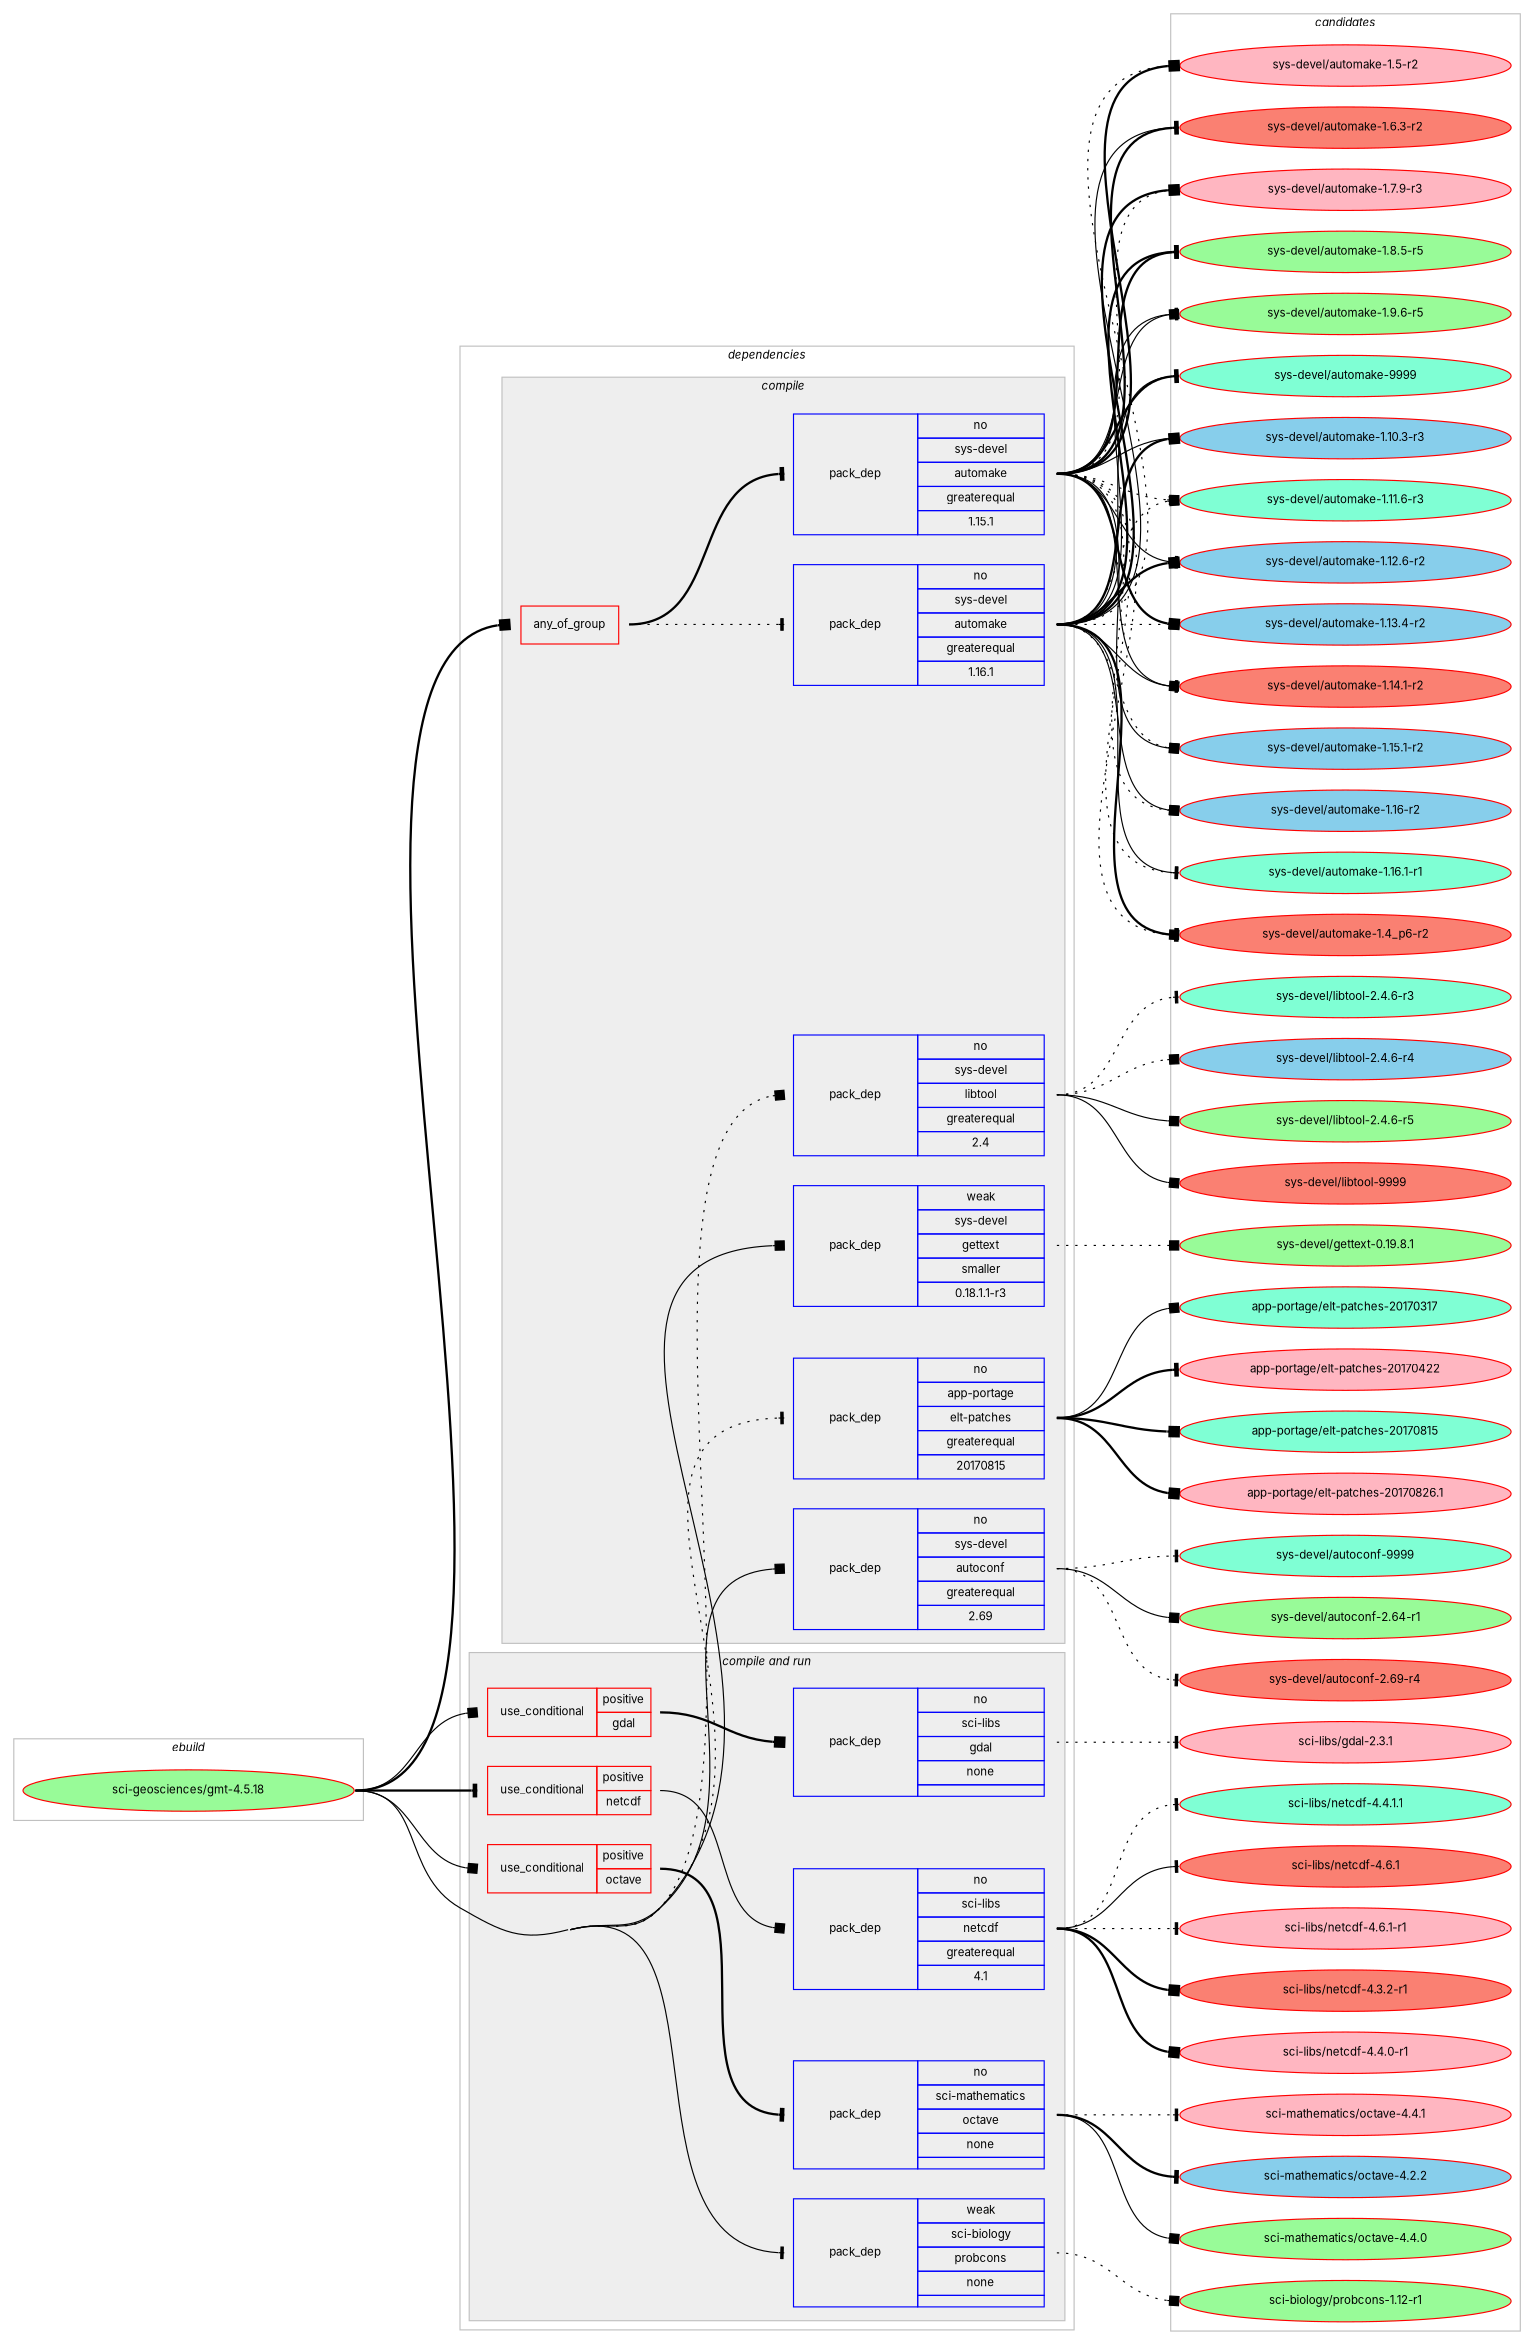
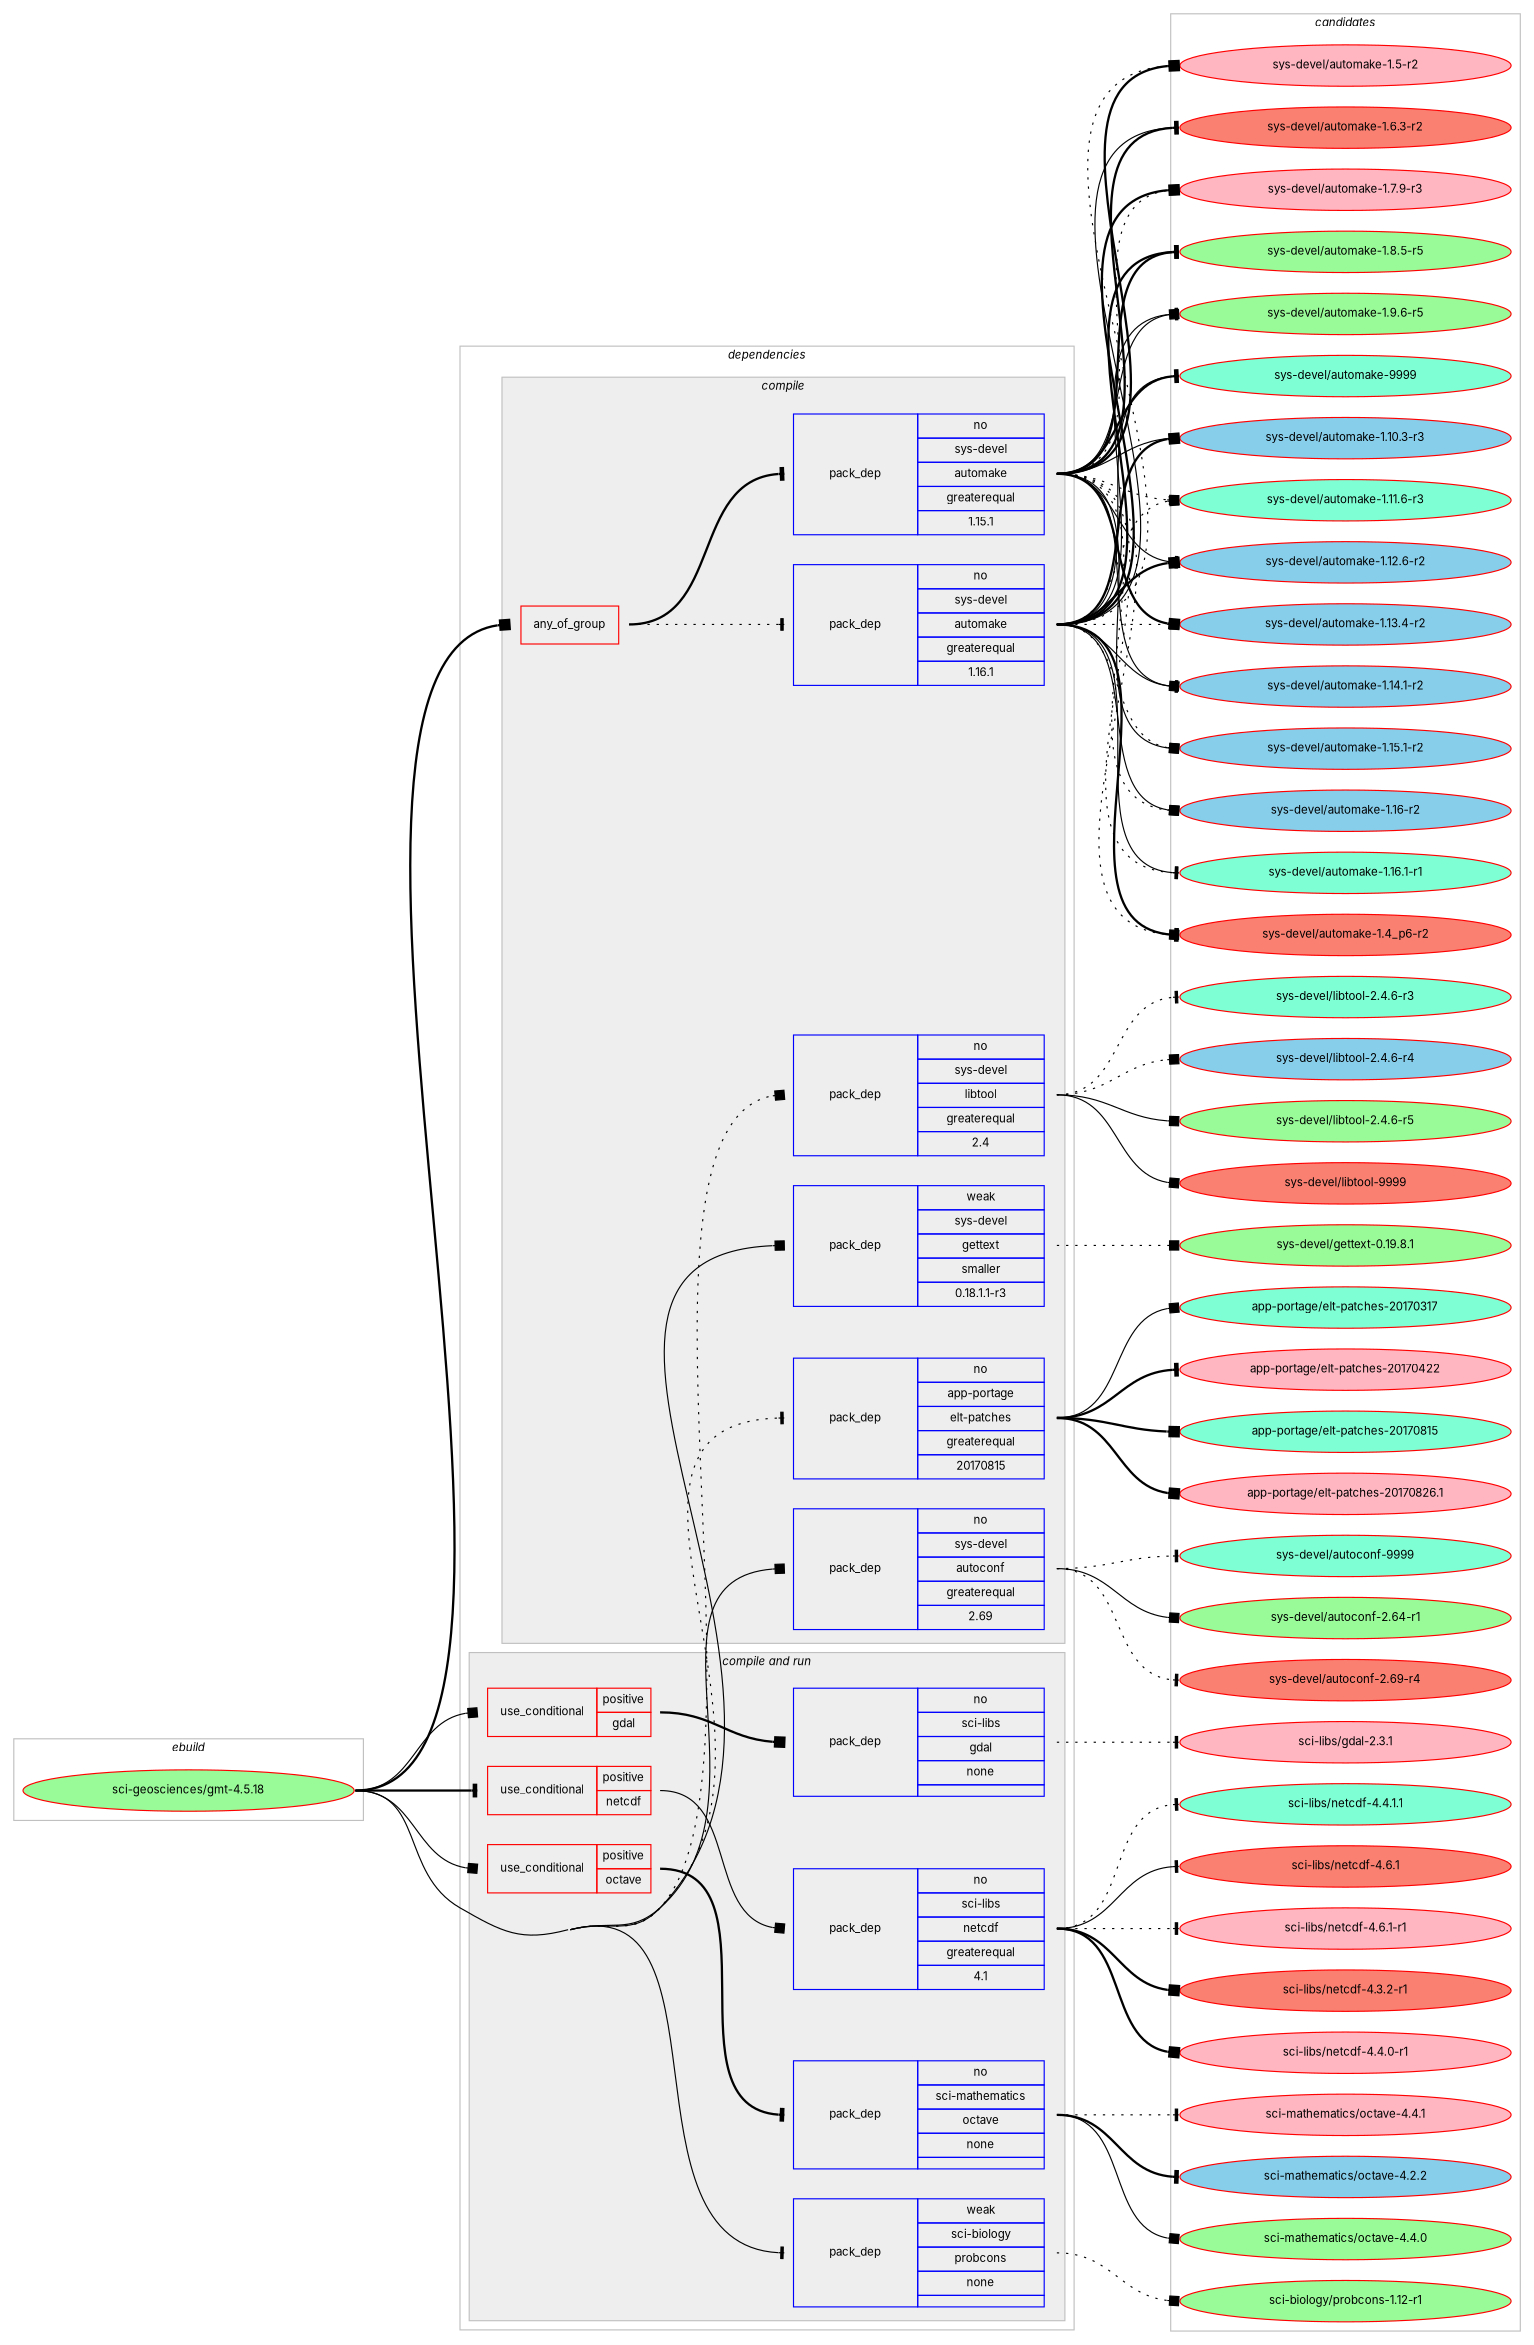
node "sys-devel/automake-1.14.1-r2": fillcolor salmon -> skyblue
